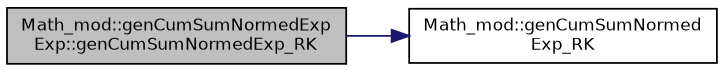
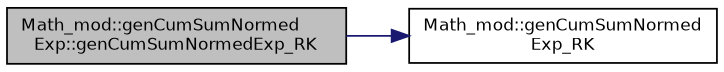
node "Math_mod::genCumSumNormedExp Exp::genCumSumNormedExp_RK": label "Math_mod::genCumSumNormedExp Exp::genCumSumNormedExp_RK" -> "Math_mod::genCumSumNormed Exp::genCumSumNormedExp_RK"
